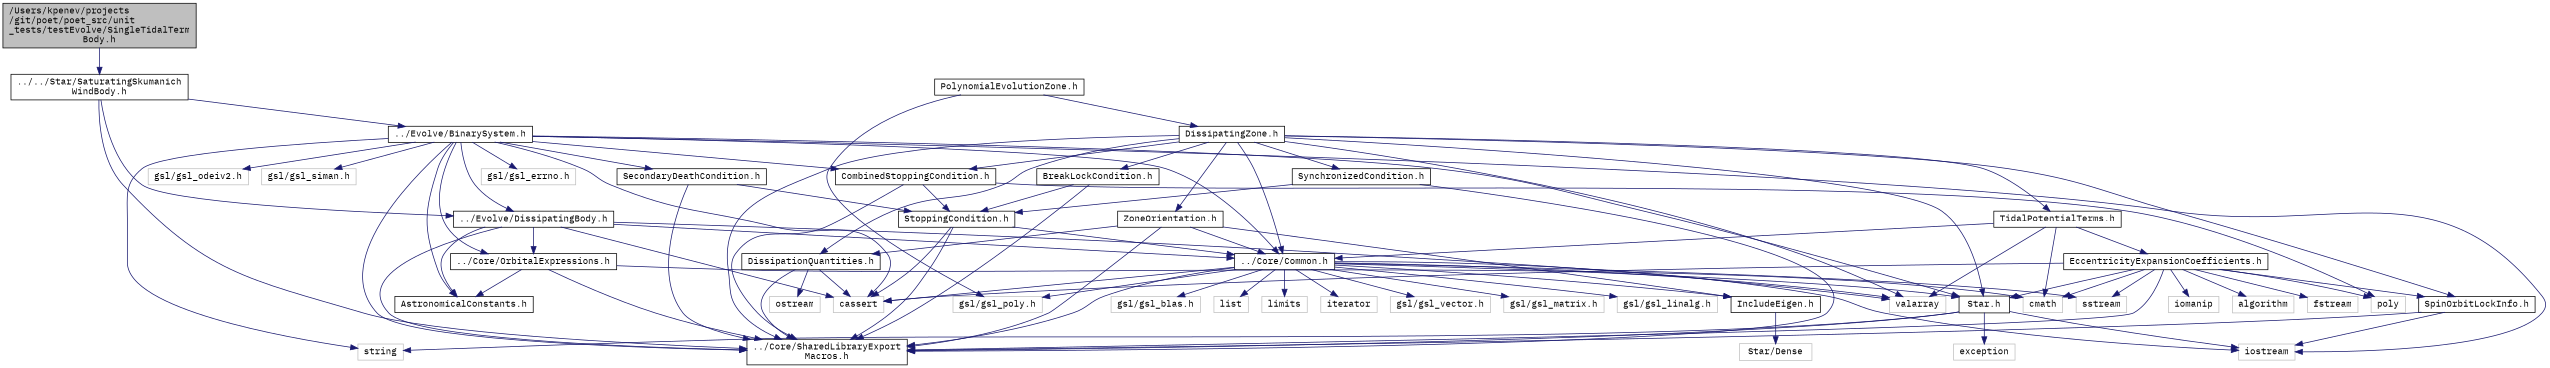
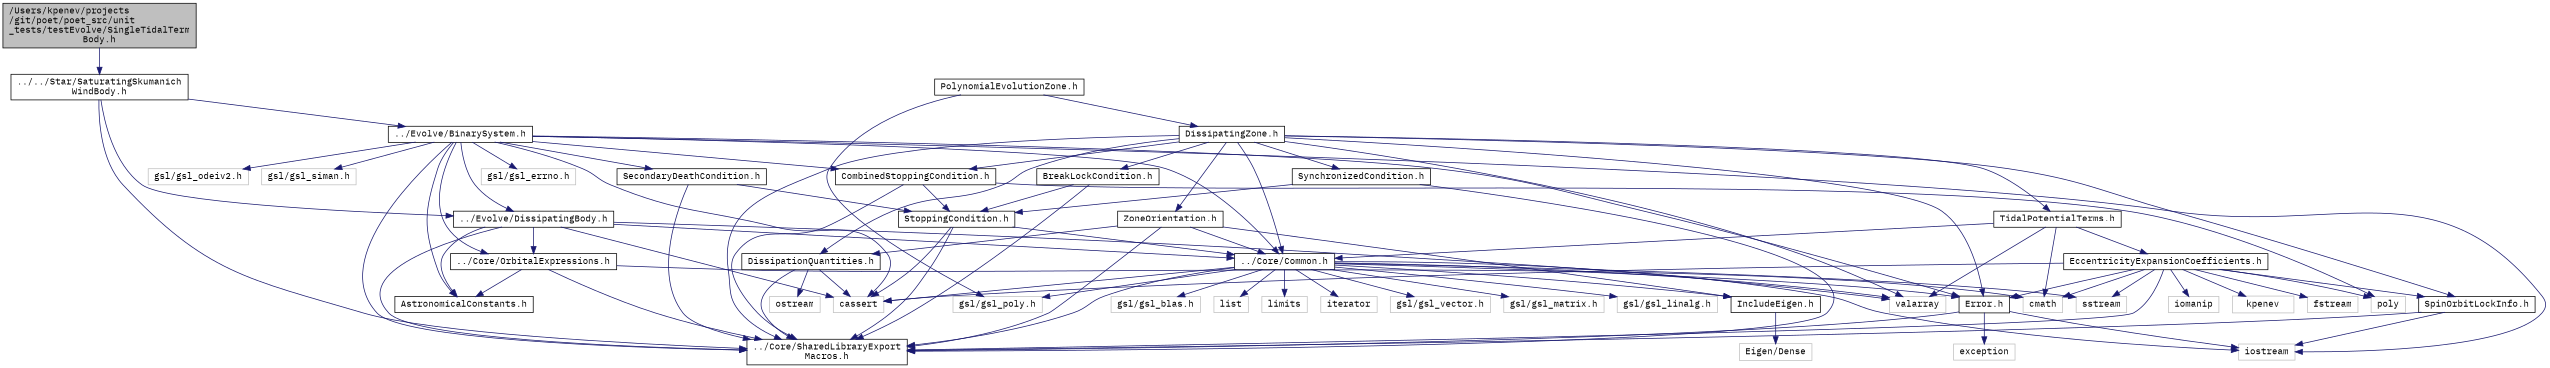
node "Star.h": label "Star.h" -> "Error.h"
node "algorithm": label "algorithm" -> "kpenev"
node "string": removed
node "Star/Dense": label "Star/Dense" -> "Eigen/Dense"
